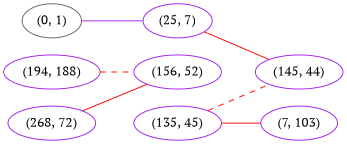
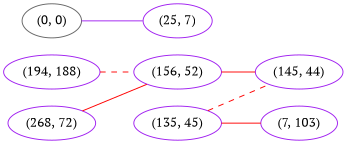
node "(0, 1)": label "(0, 1)" -> "(0, 0)"
edge "(25, 7)" -- "(145, 44)": now "(156, 52)" -- "(145, 44)"
